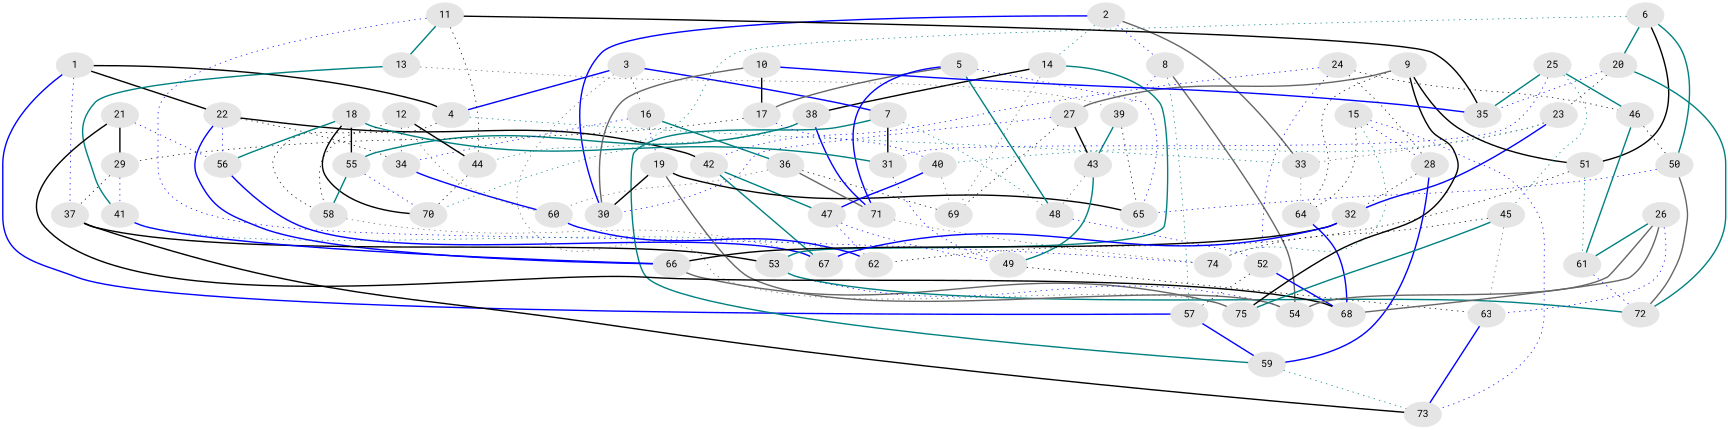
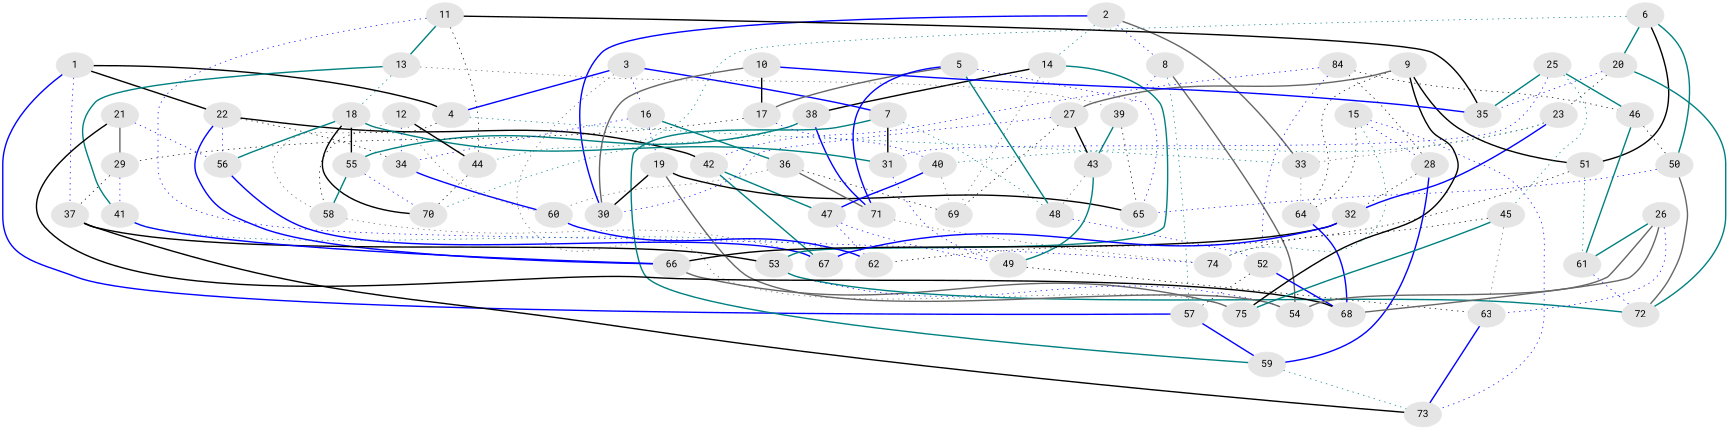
node "24": label "24" -> "84"
edge "13" -- "18": added
edge "21" -- "29": color black -> gray40
edge "12" -- "58": color black -> gray40
